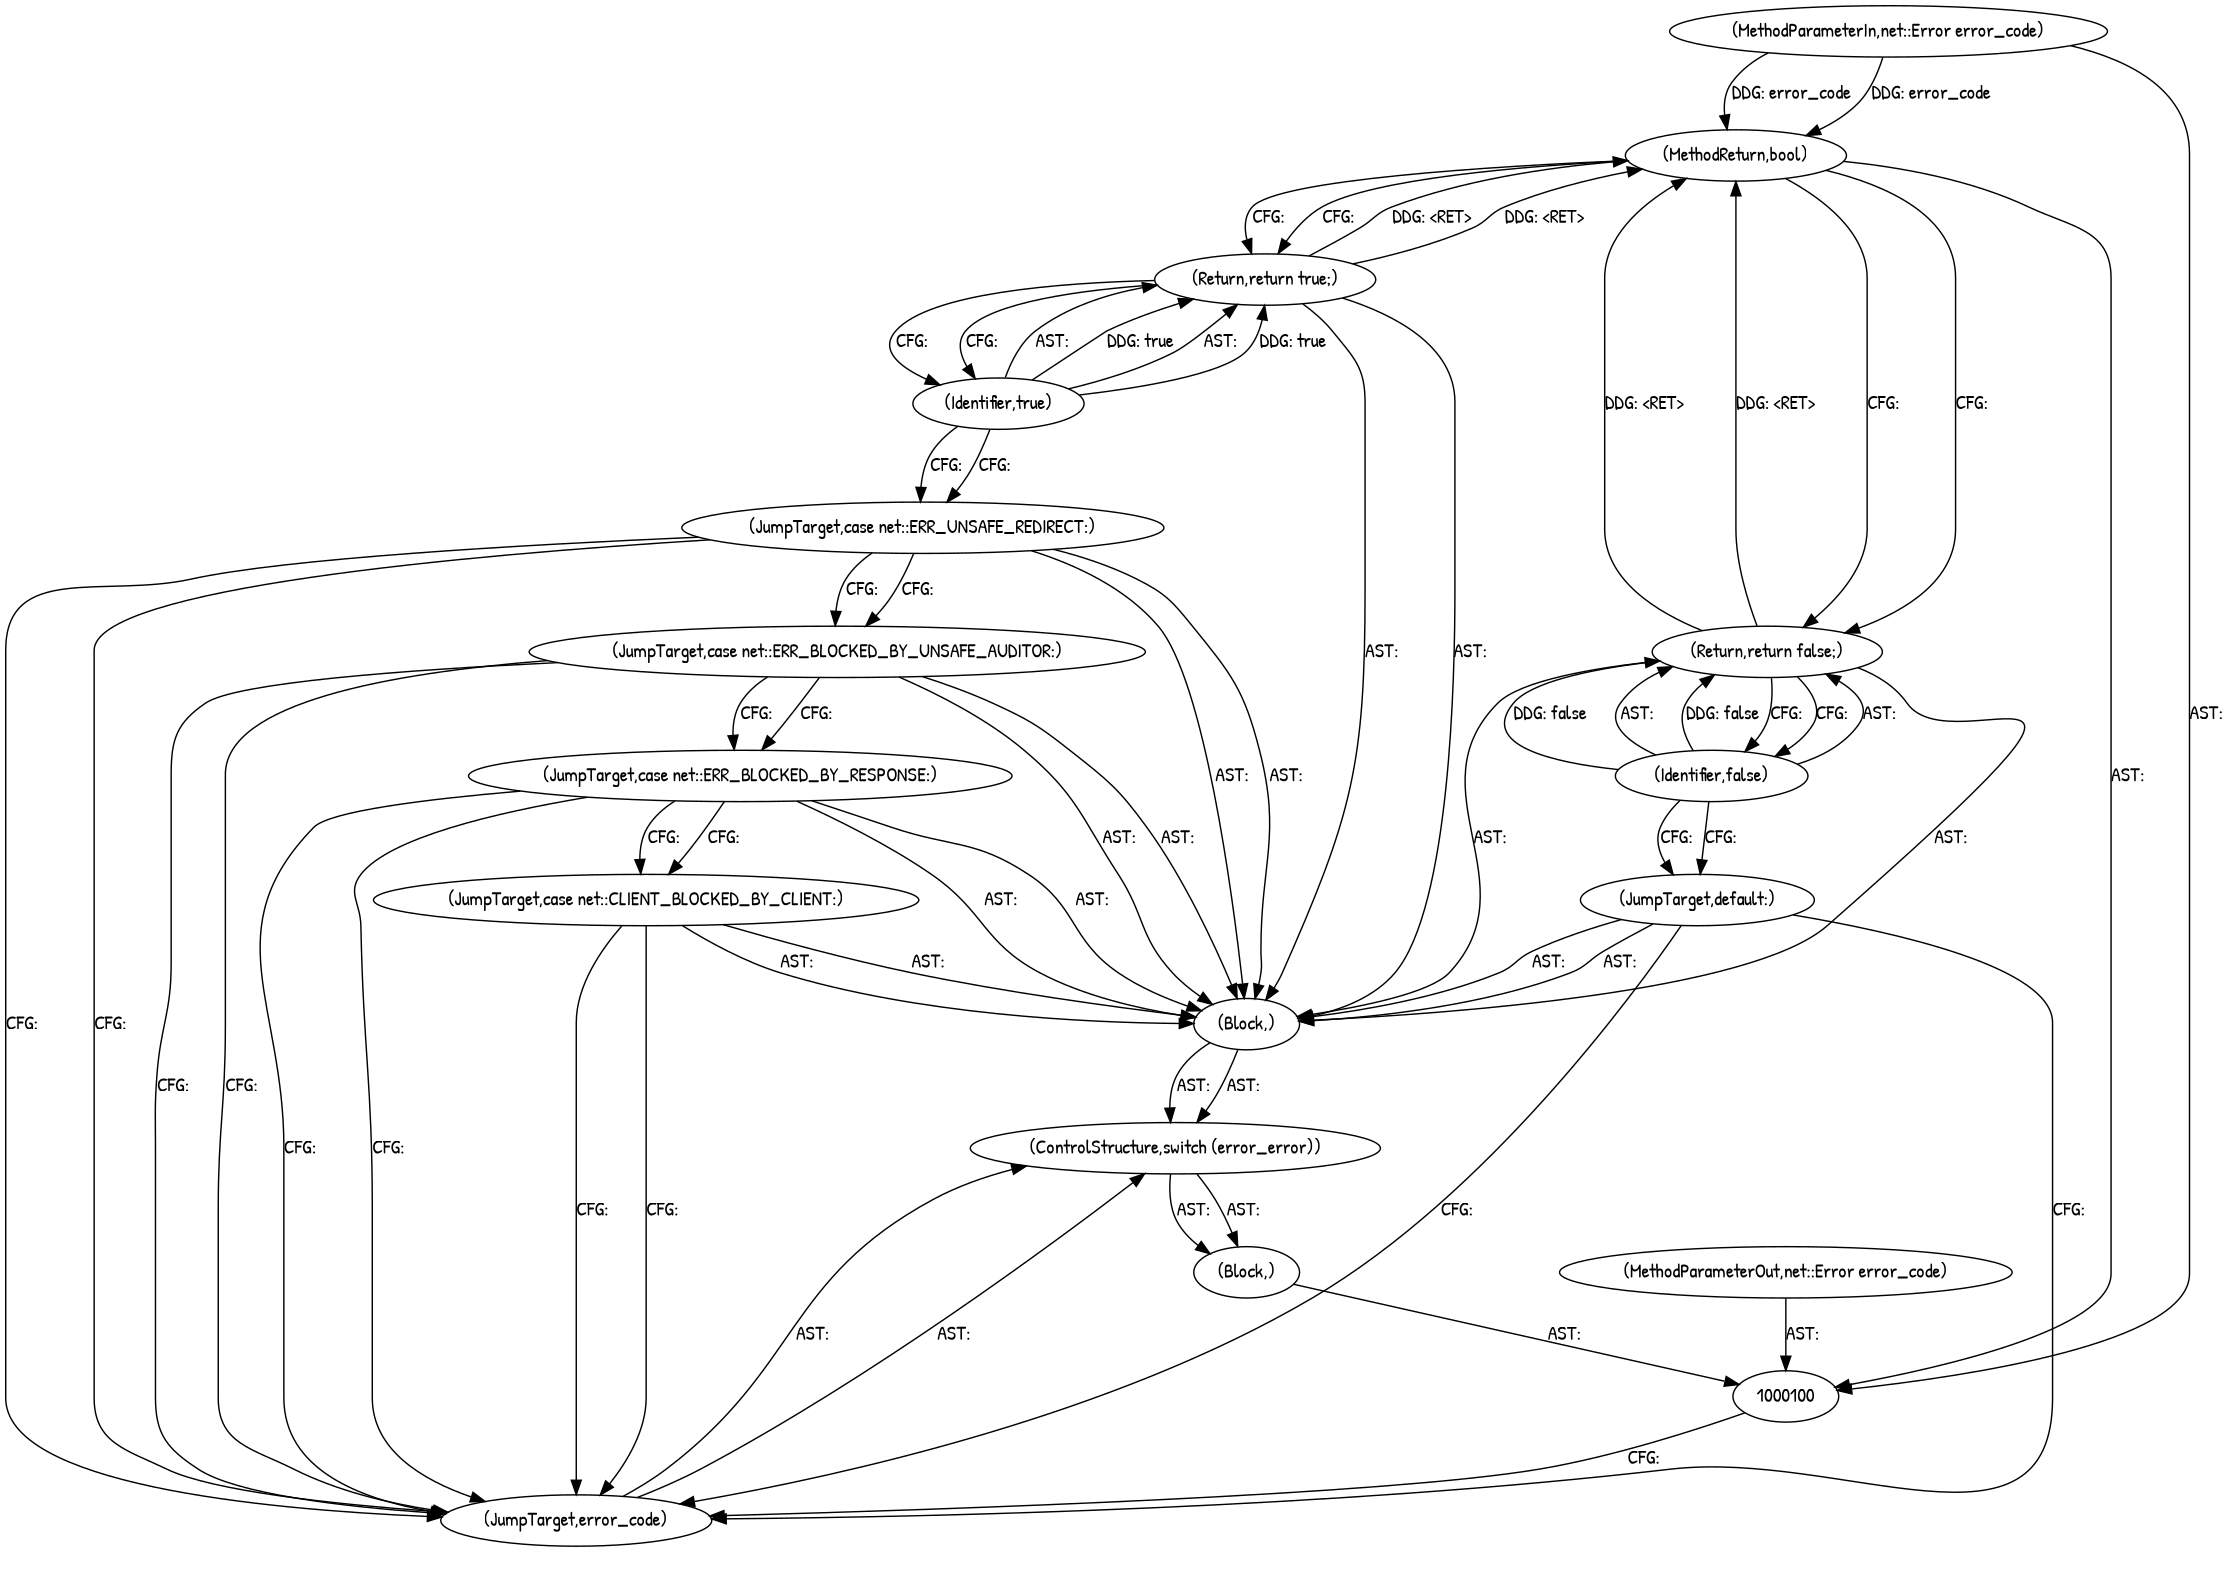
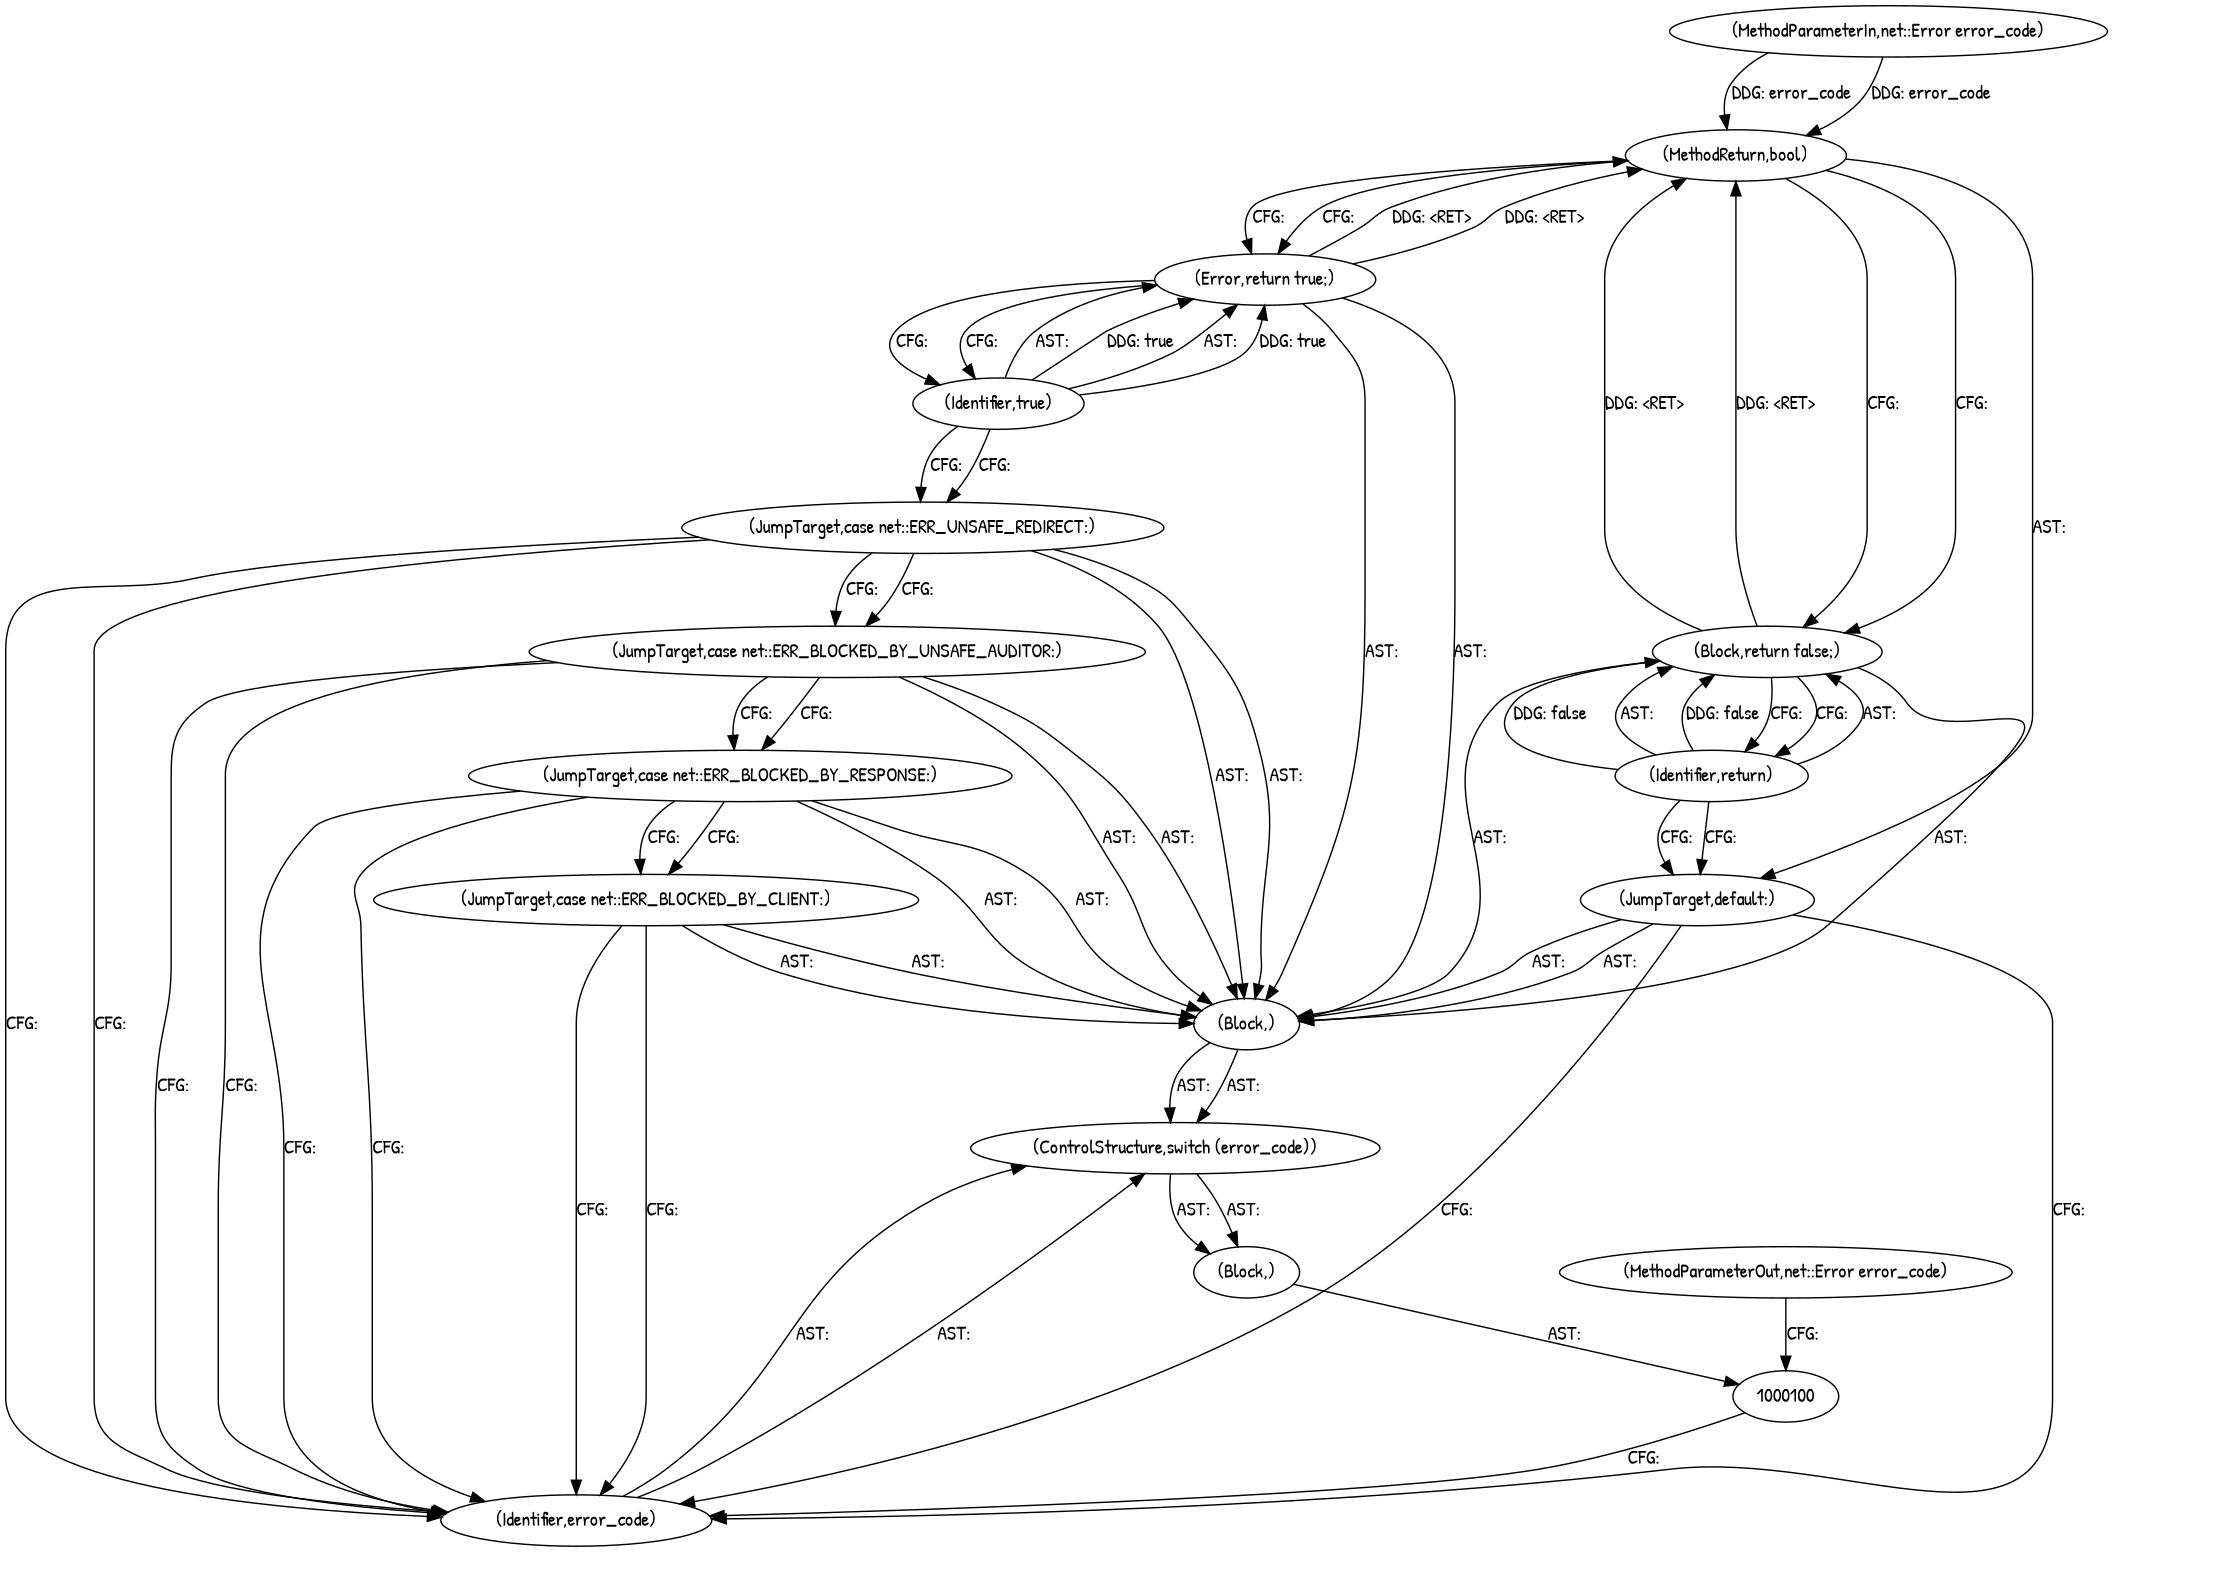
node "(Return,return true;)": label "(Return,return true;)" -> "(Error,return true;)"
node "(Return,return false;)": label "(Return,return false;)" -> "(Block,return false;)"
edge "(MethodReturn,bool)" -> "1000100": now "(MethodReturn,bool)" -> "(JumpTarget,default:)"
node "(Identifier,false)": label "(Identifier,false)" -> "(Identifier,return)"
edge "(MethodParameterIn,net::Error error_code)" -> "1000100": removed, label "AST:"
node "(JumpTarget,case net::CLIENT_BLOCKED_BY_CLIENT:)": label "(JumpTarget,case net::CLIENT_BLOCKED_BY_CLIENT:)" -> "(JumpTarget,case net::ERR_BLOCKED_BY_CLIENT:)"
node "(ControlStructure,switch (error_error))": label "(ControlStructure,switch (error_error))" -> "(ControlStructure,switch (error_code))"
edge "(MethodParameterOut,net::Error error_code)" -> "1000100": label "AST: " -> "CFG: "
node "(JumpTarget,error_code)": label "(JumpTarget,error_code)" -> "(Identifier,error_code)"
